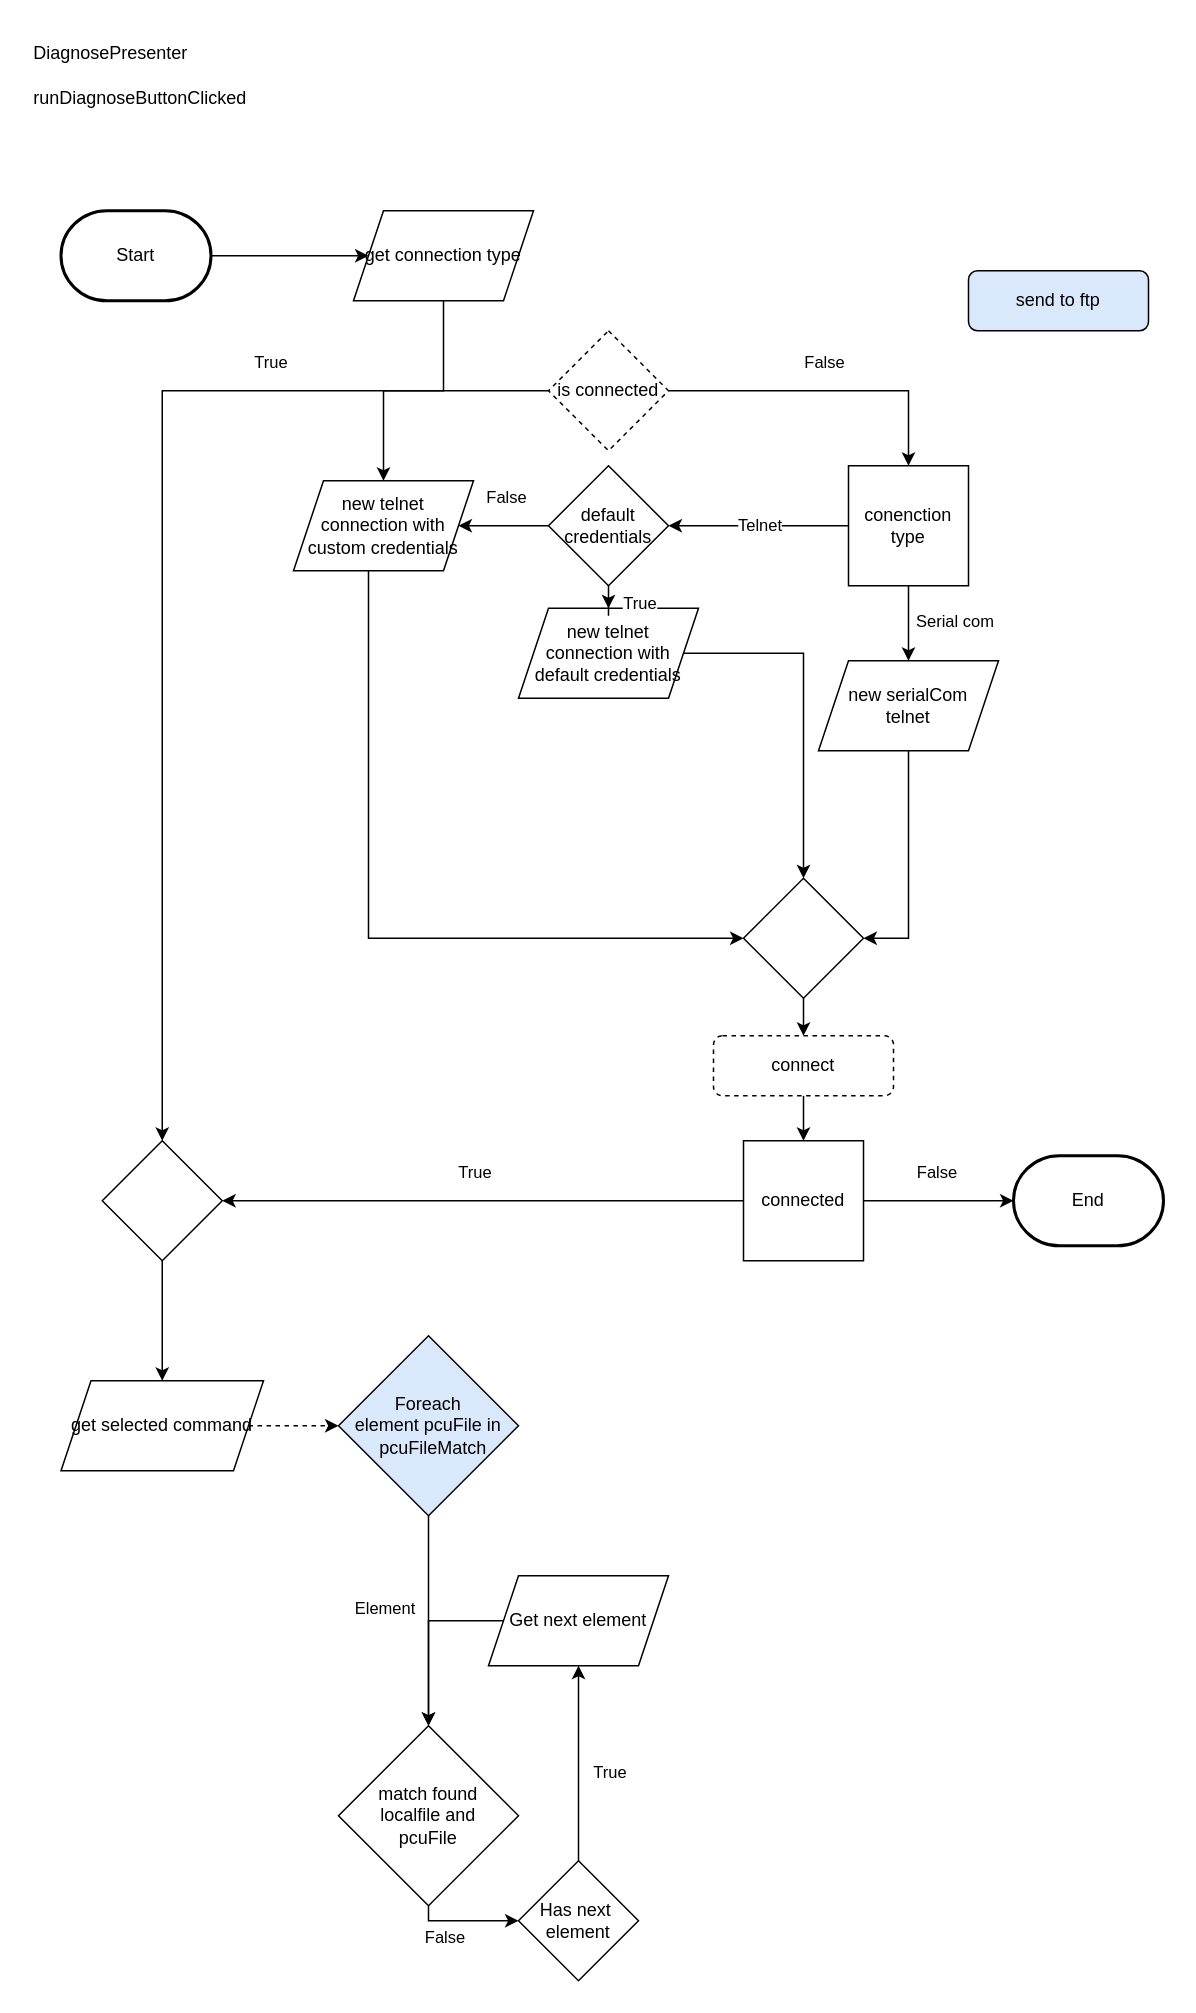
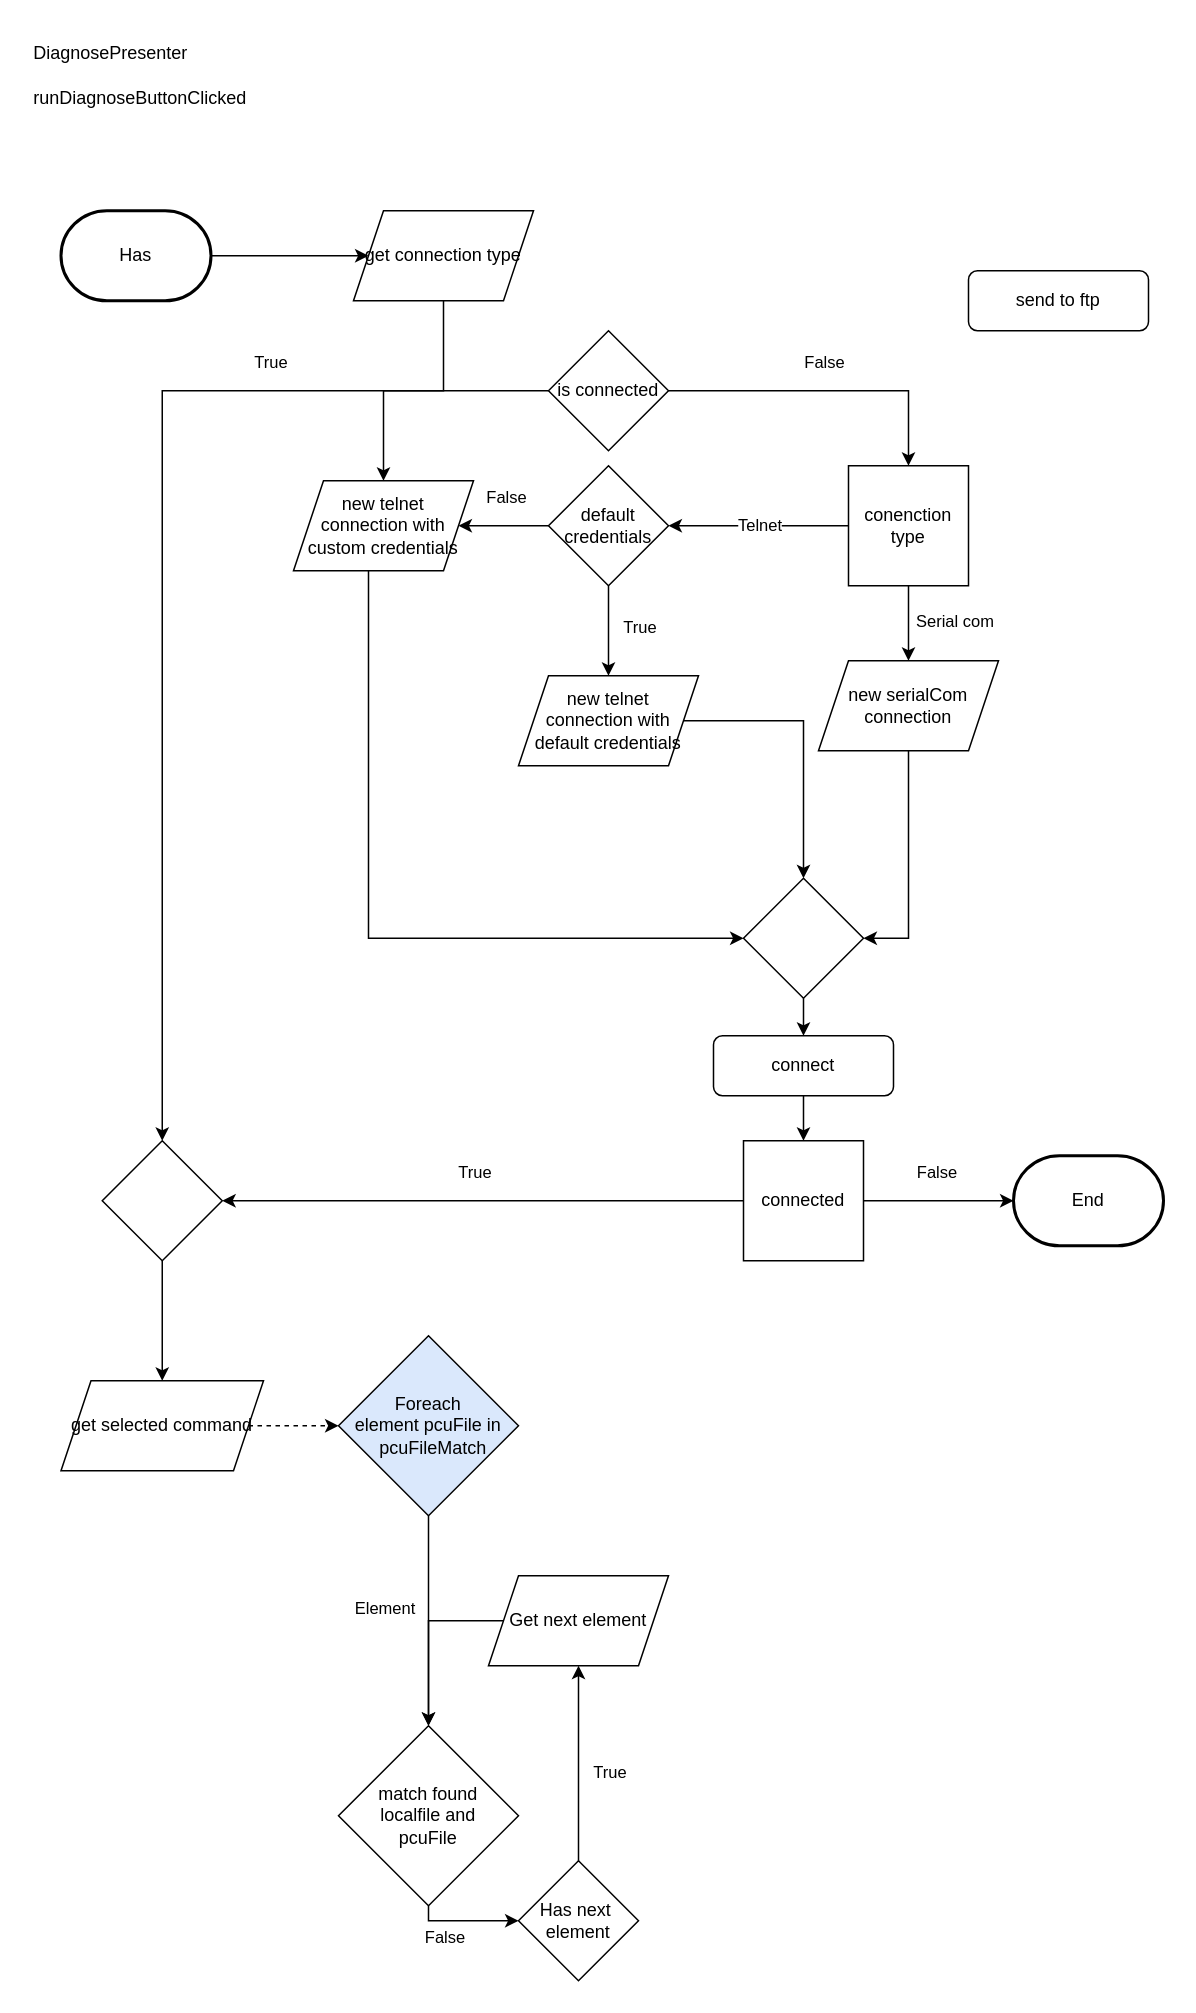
node "Start": label "Start" -> "Has"
node "send to ftp": fillcolor #dae8fc -> #ffffff
node "is connected": style dashed -> solid
node "new telnet connection with default credentials": moved (608, 653) -> (608, 721)
node "new serialCom telnet": label "new serialCom telnet" -> "new serialCom connection"
node "connect": style dashed -> solid
